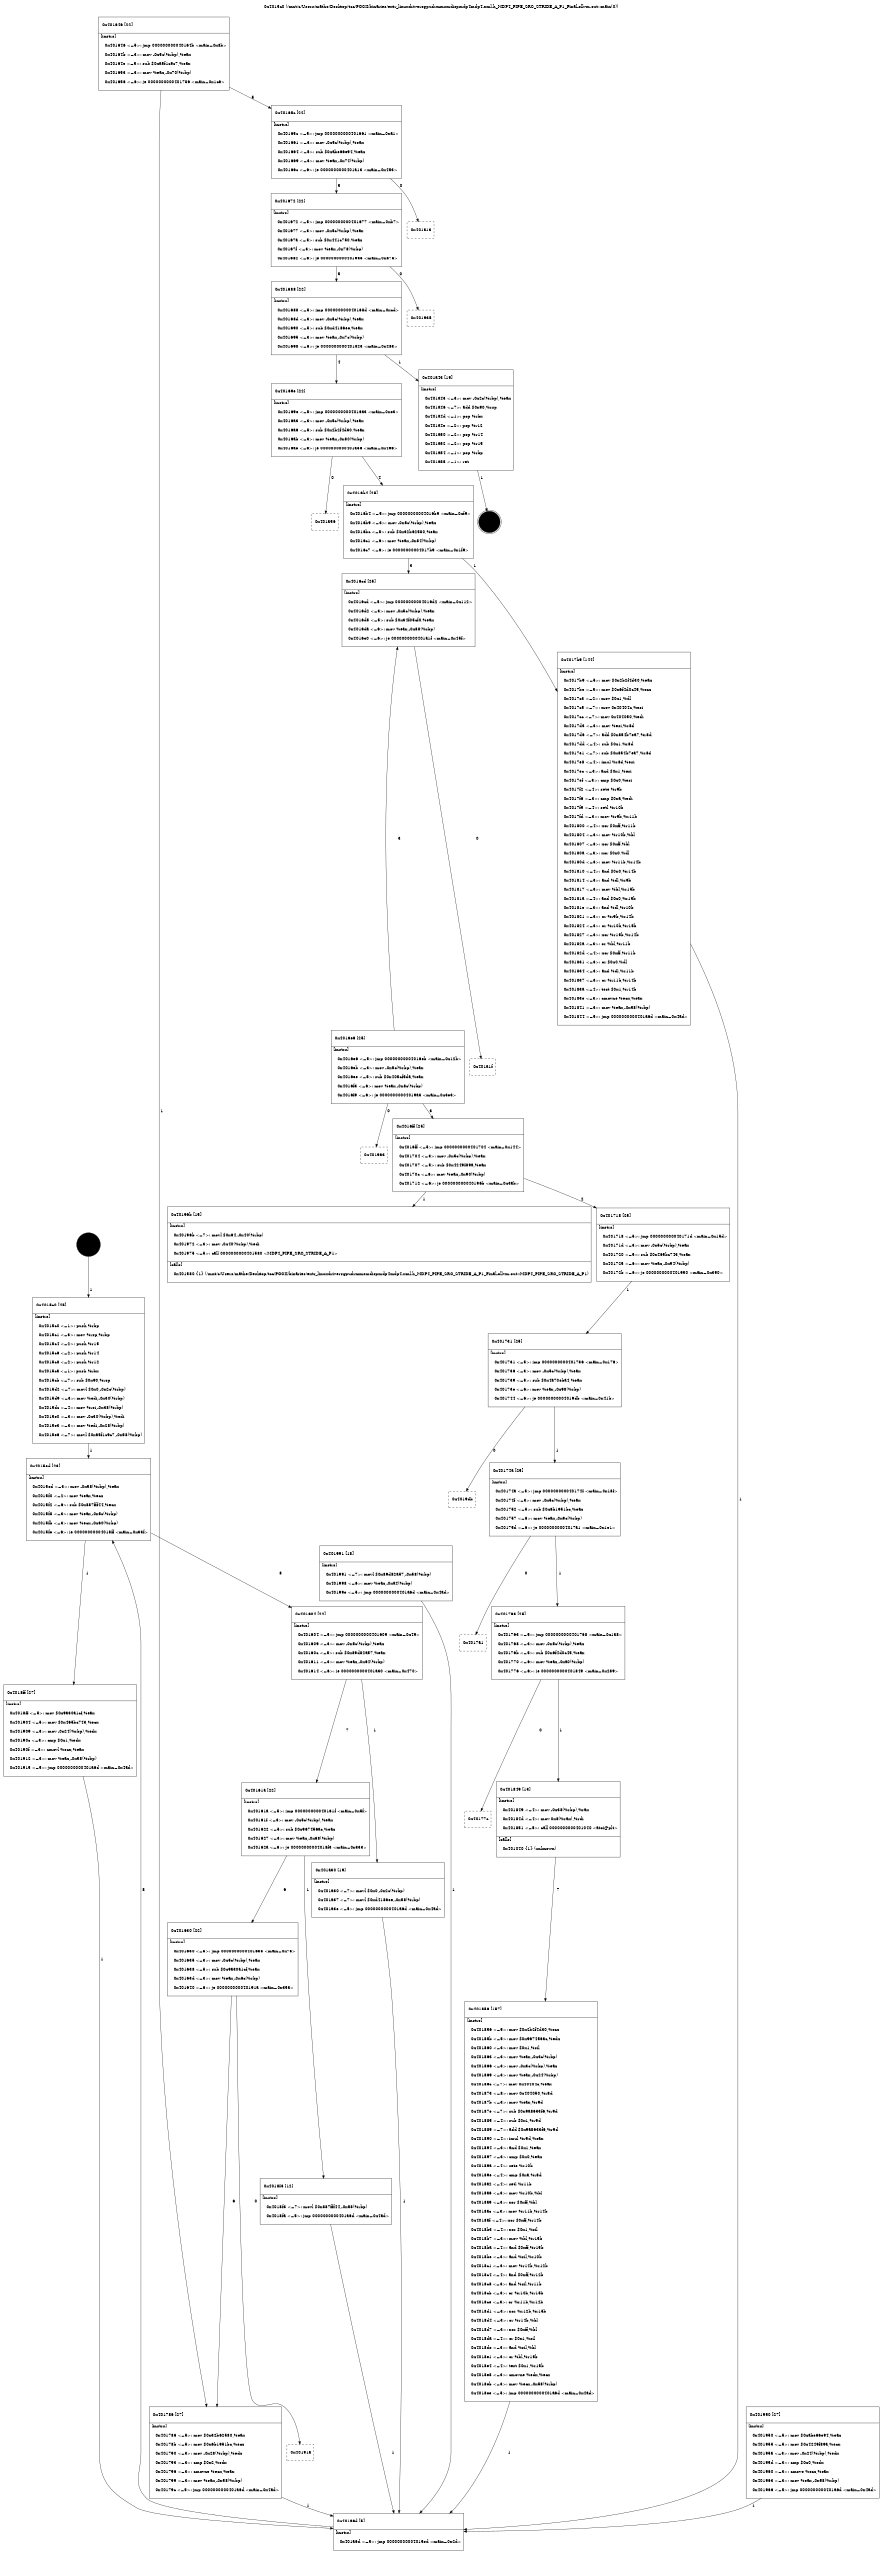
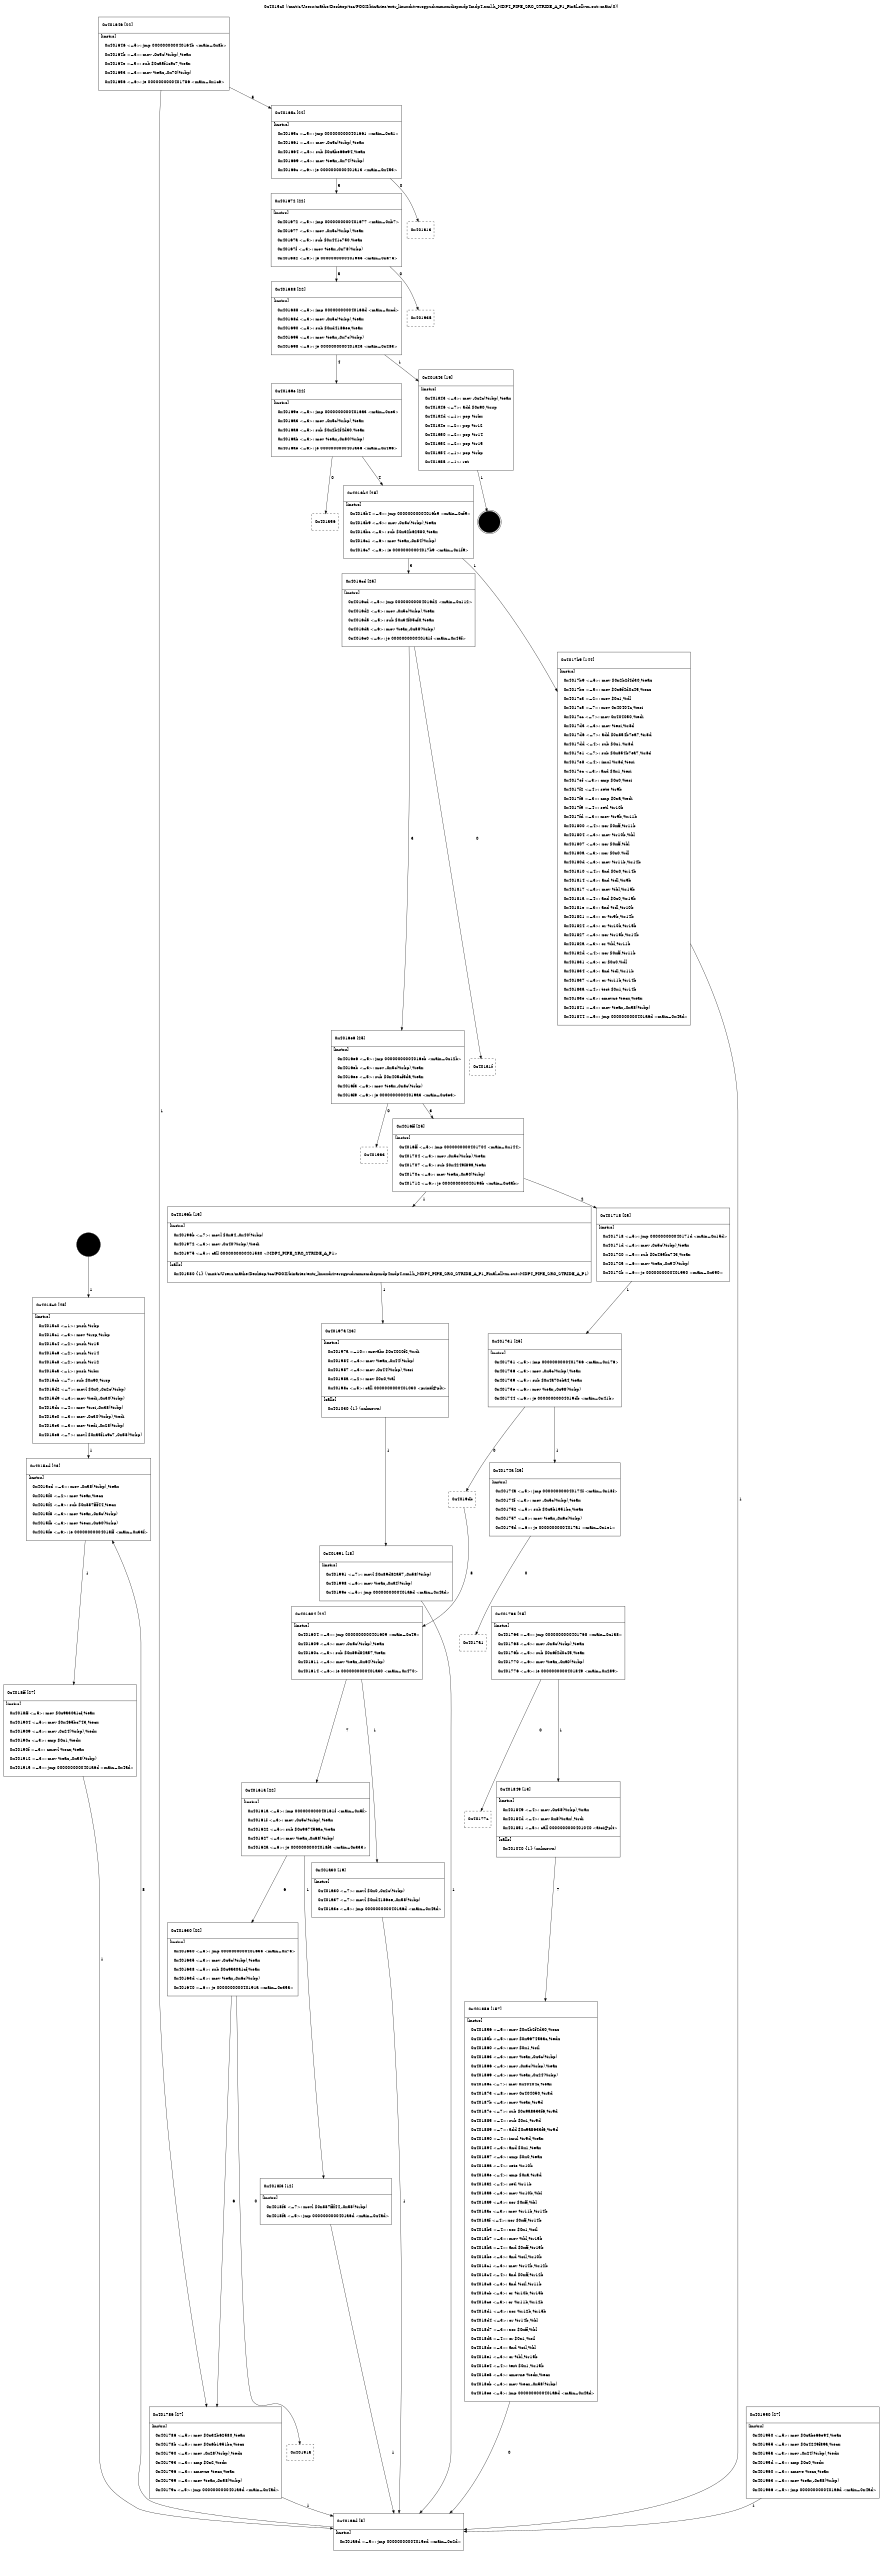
edge "0x4016e6 [25]" -> "0x4016cd [25]": reversed
node "0x40197a [23]": added
edge "0x4015ed [23]" -> "0x401604 [22]": now "0x4019db" -> "0x401604 [22]"
edge "0x40174a [25]" -> "0x401763 [25]": removed, label "1"
edge "0x401856 [157]" -> "0x401a6d [5]": label " 1" -> " 0"
